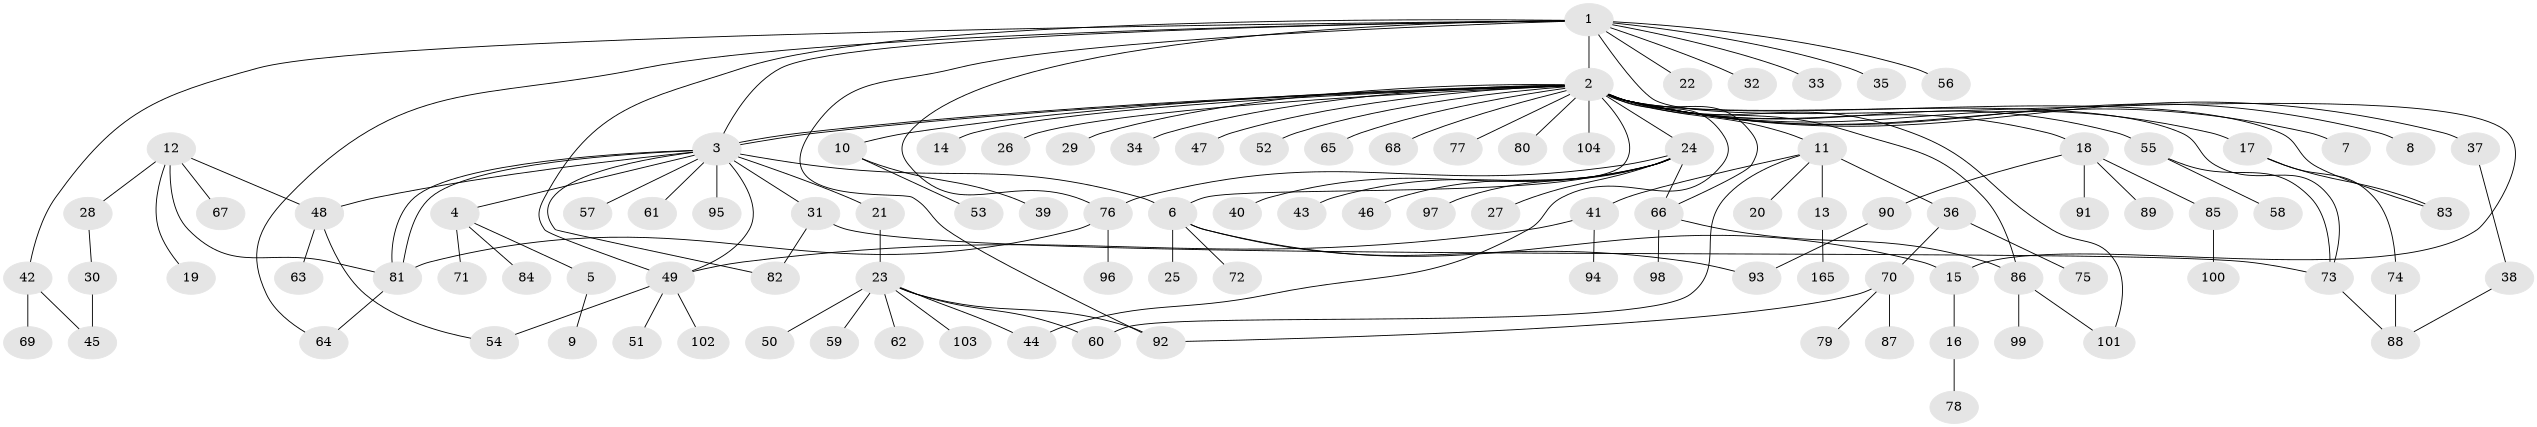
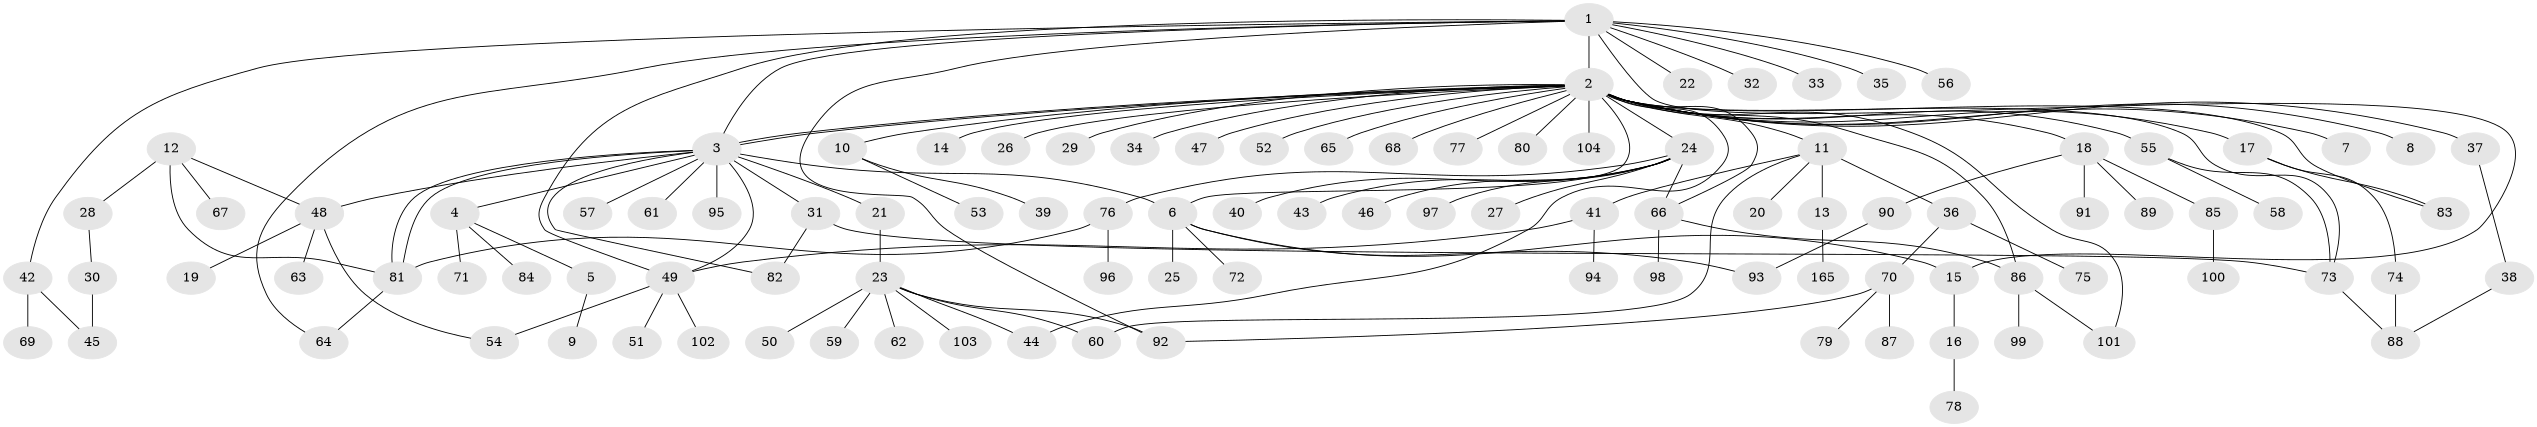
edge "1" -- "76": removed
edge "12" -- "19": now "48" -- "19"
